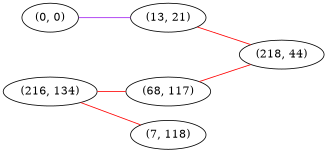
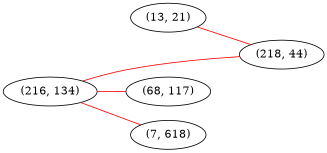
node "(0, 0)": removed
edge "(218, 44)" -- "(68, 117)": now "(218, 44)" -- "(216, 134)"
node "(7, 118)": label "(7, 118)" -> "(7, 618)"
